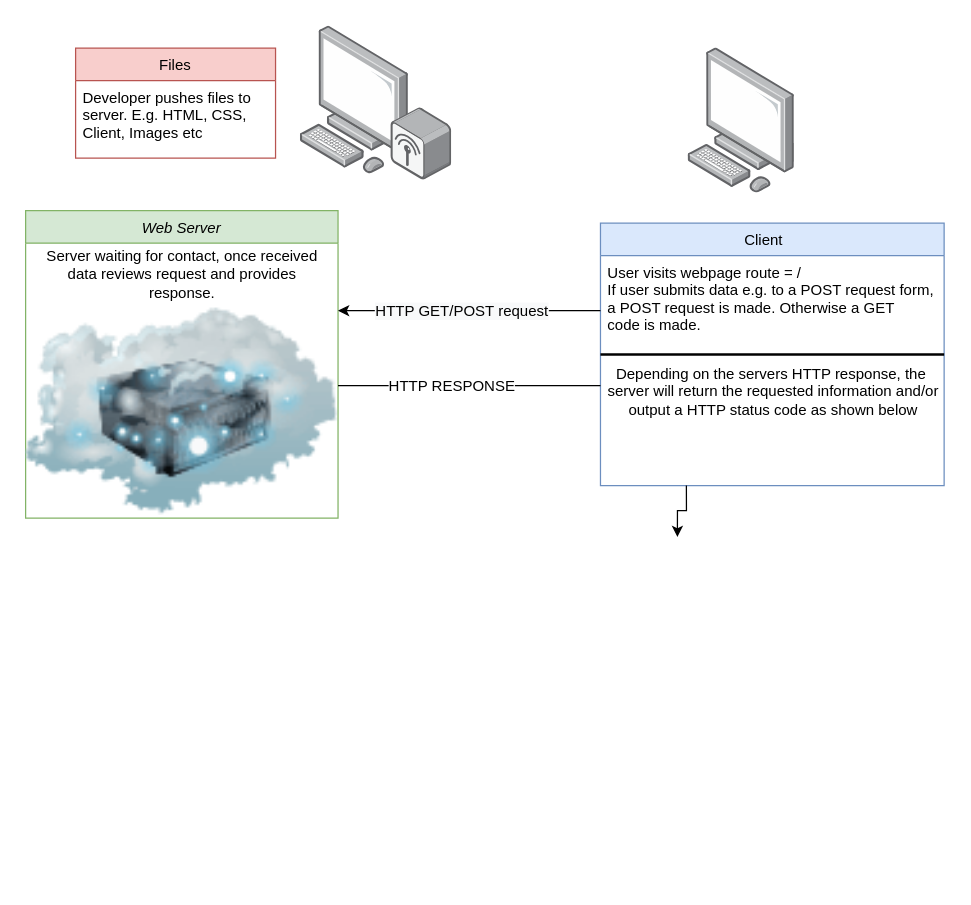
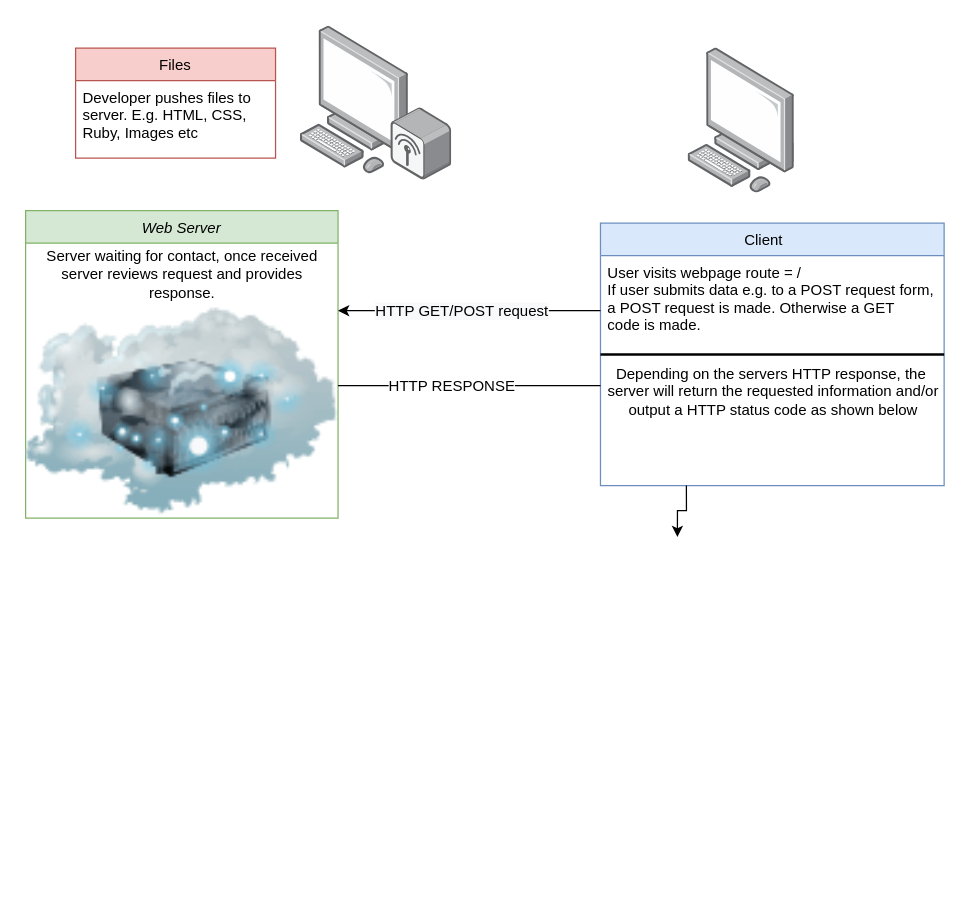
node "Developer pushes files to server. E.g. HTML, CSS, Client, Images etc": label "Developer pushes files to server. E.g. HTML, CSS, Client, Images etc" -> "Developer pushes files to server. E.g. HTML, CSS, Ruby, Images etc"
node "Server waiting for contact, once received data reviews request and provides response.": label "Server waiting for contact, once received data reviews request and provides response." -> "Server waiting for contact, once received server reviews request and provides response."
